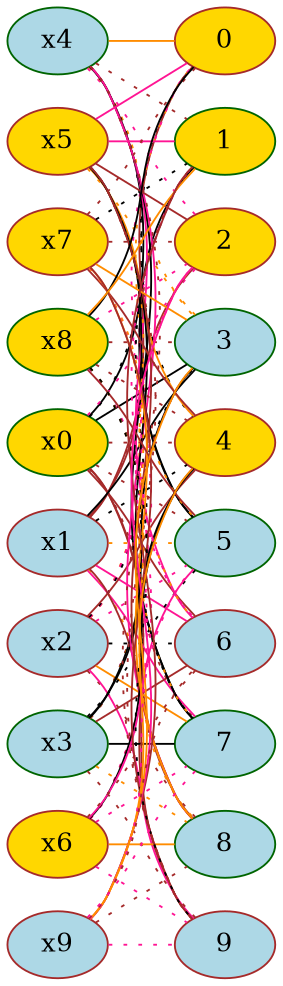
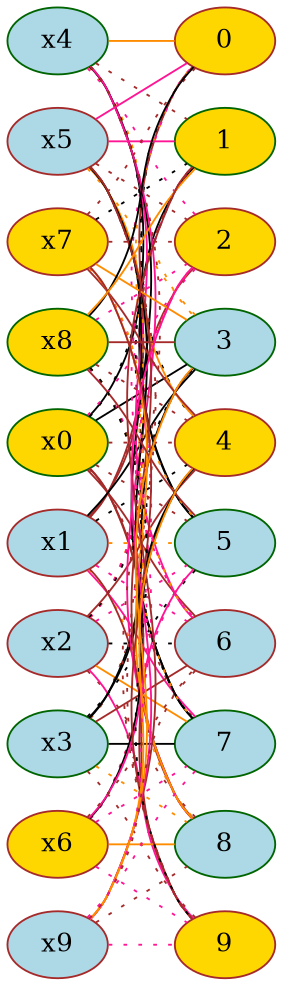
node "x5": fillcolor gold -> lightblue
edge "x5" -- "2": style solid -> dotted
edge "x8" -- "3": style dotted -> solid
edge "x1" -- "6": style solid -> dotted
node "9": fillcolor lightblue -> gold
